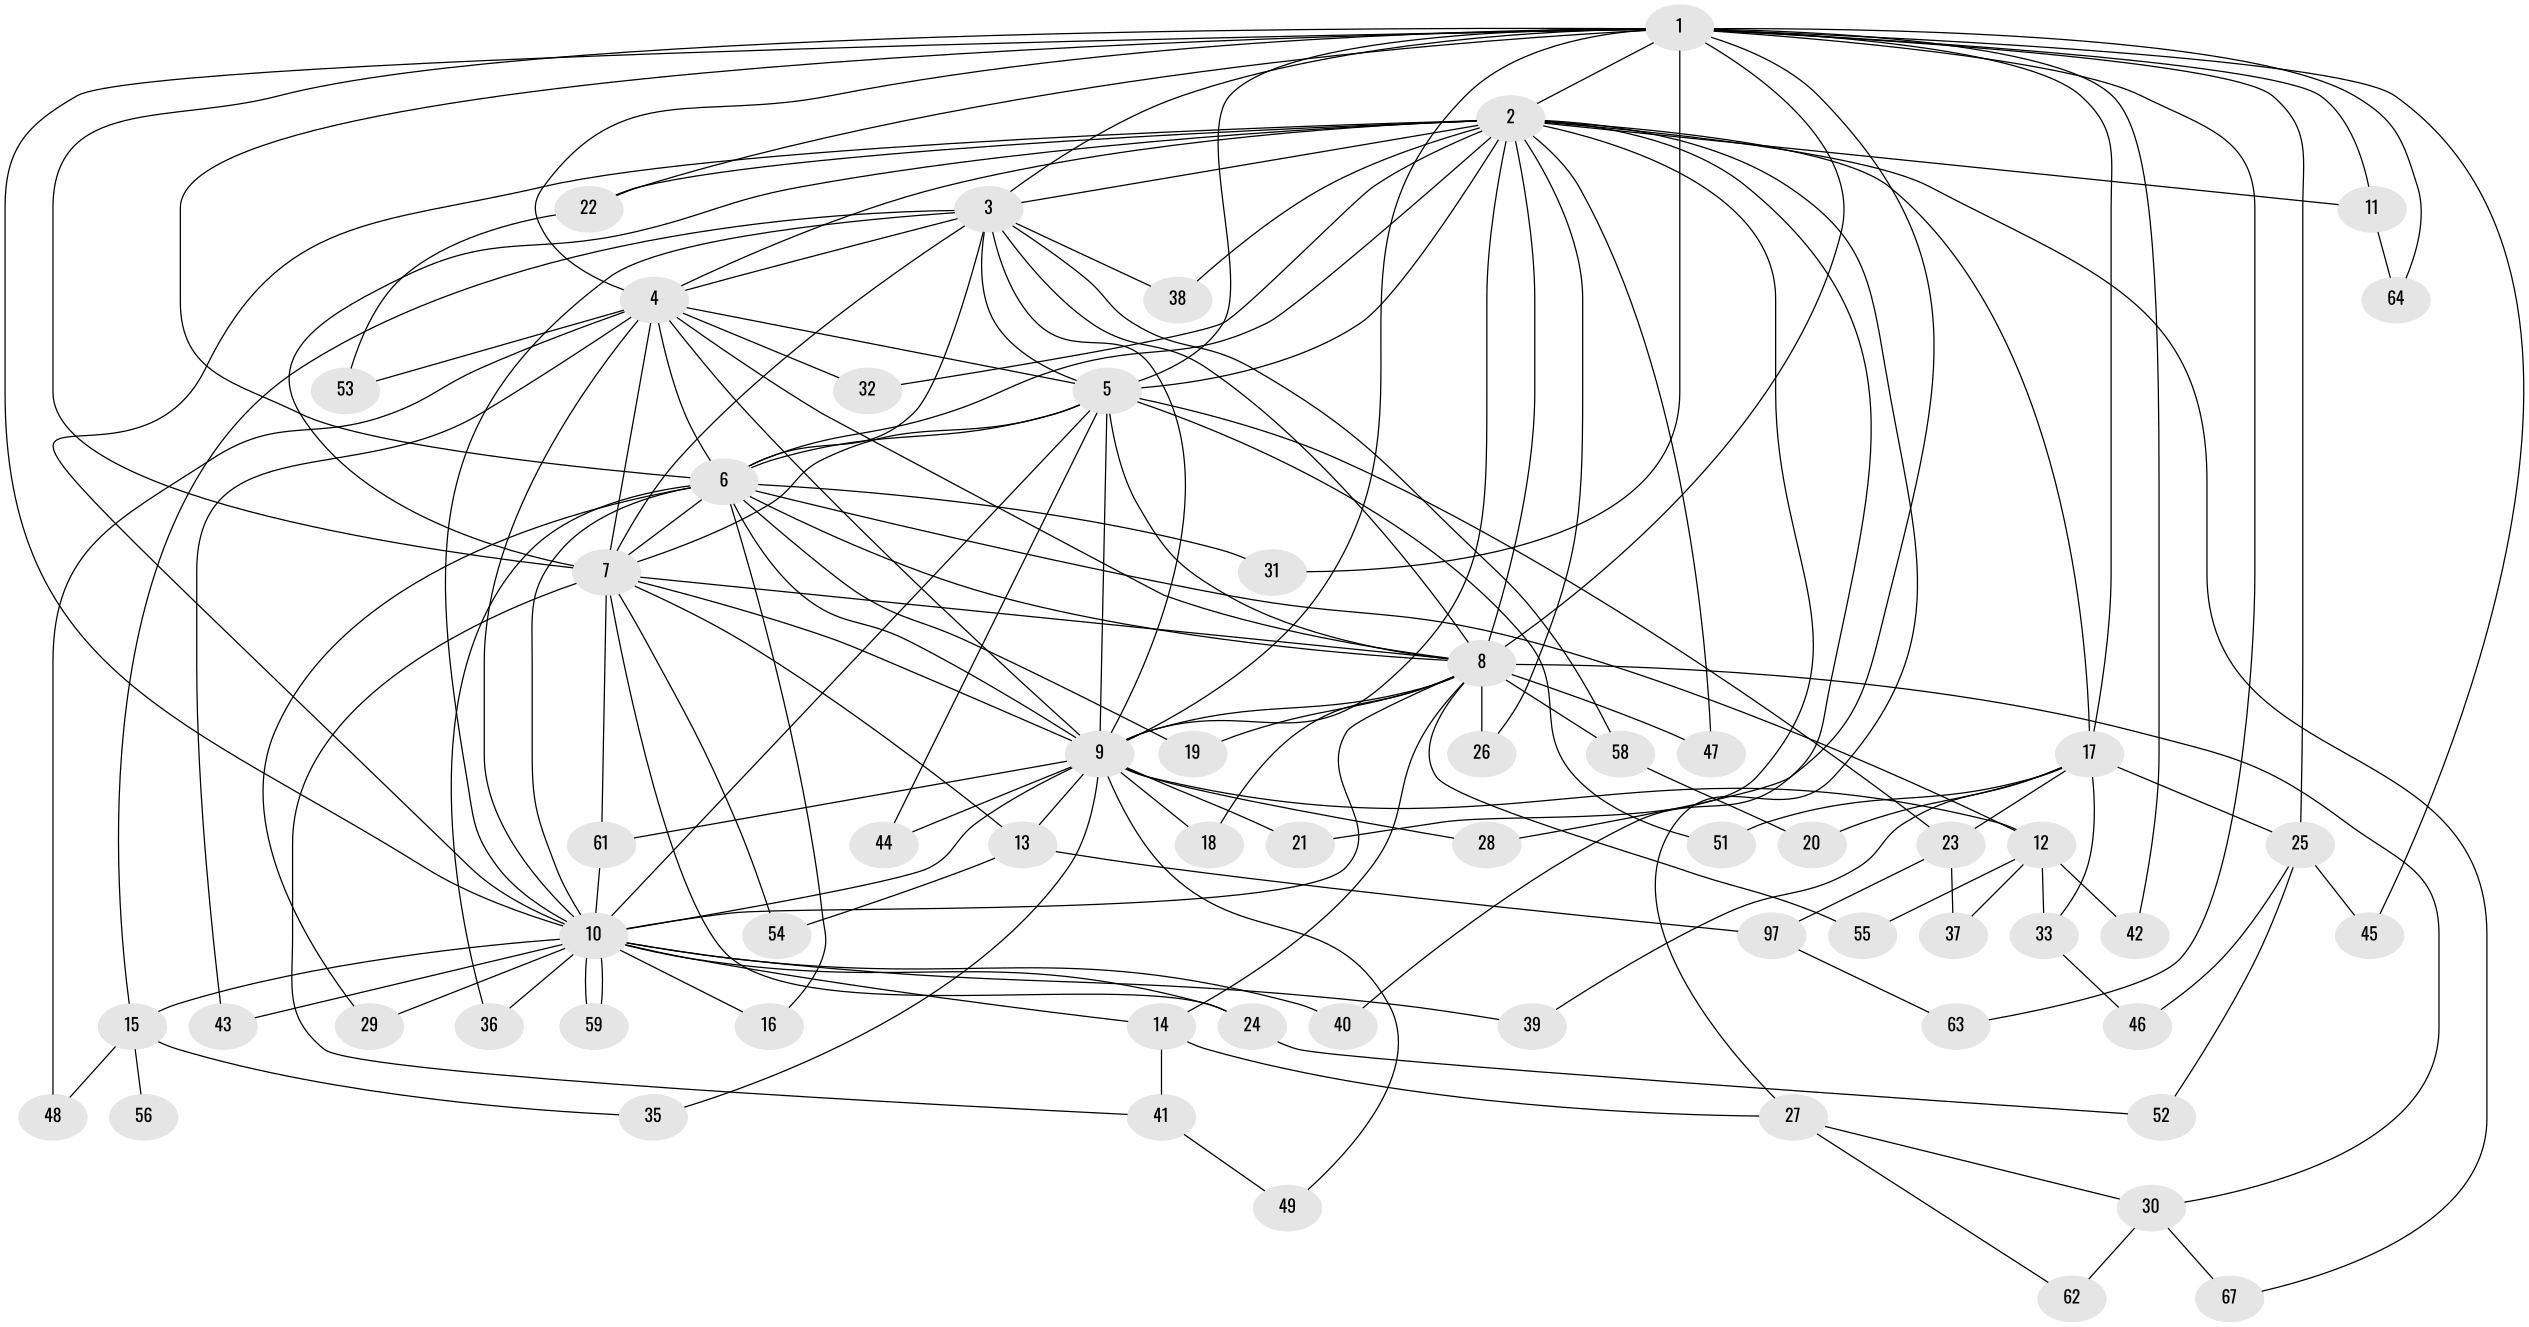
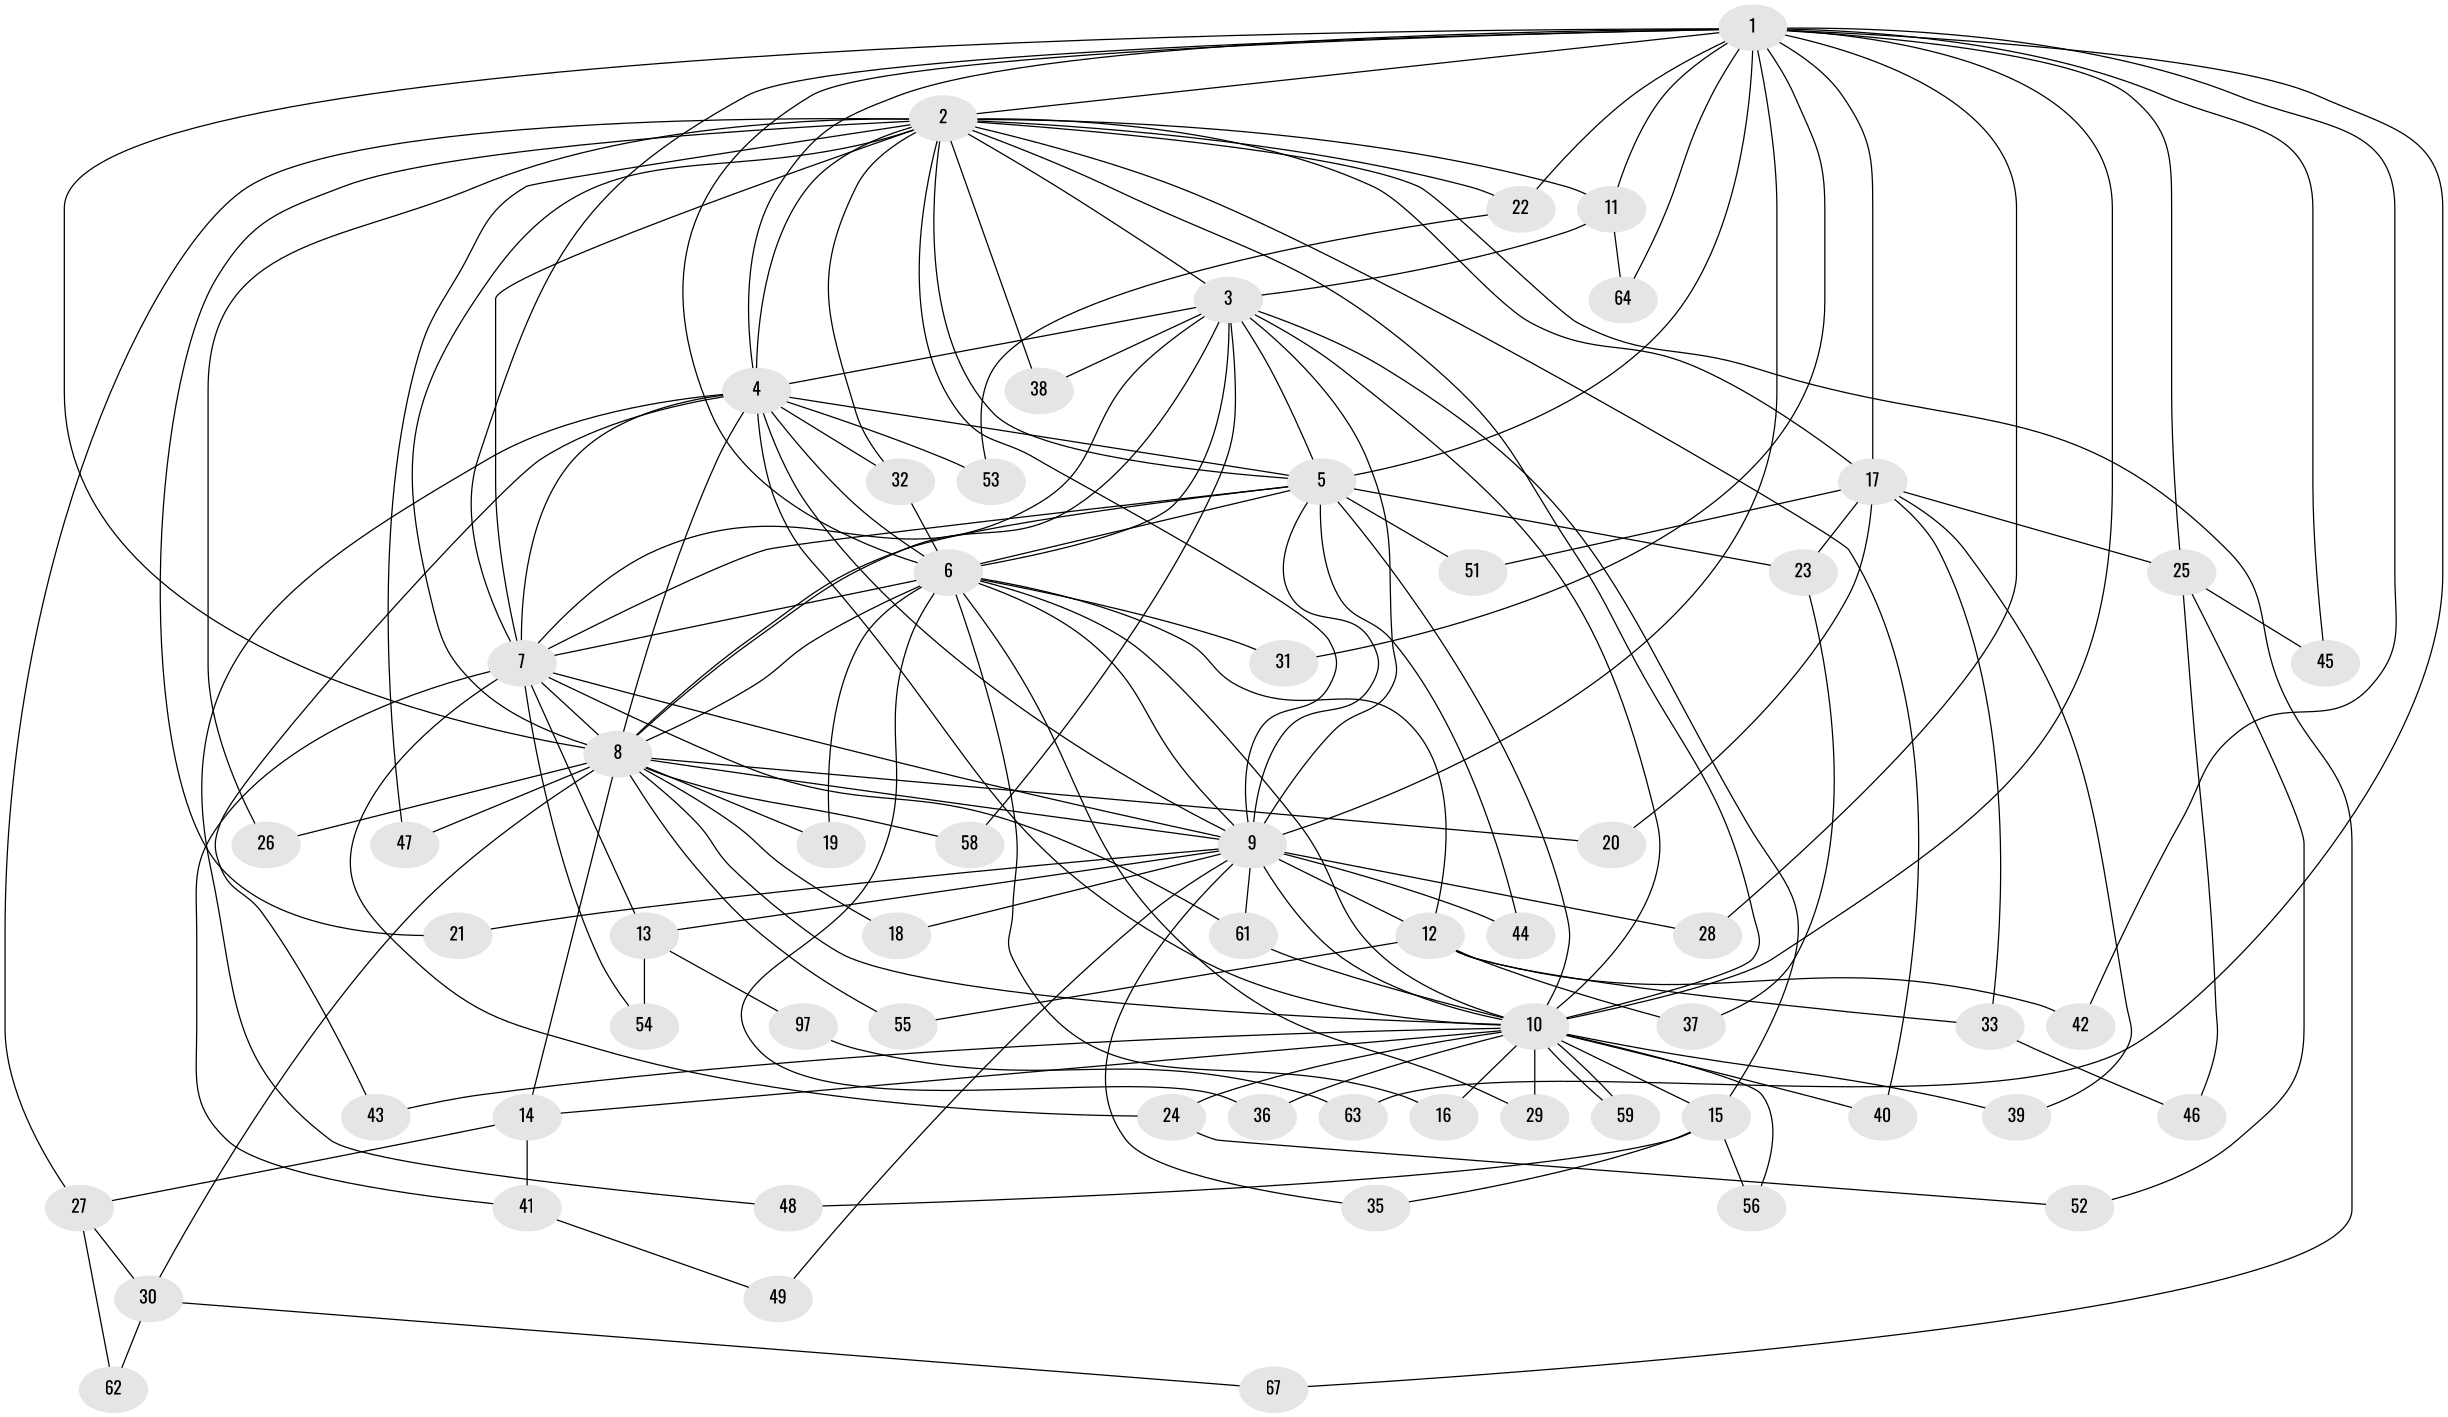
edge "1" -- "3": now "11" -- "3"
edge "2" -- "6": now "32" -- "6"
edge "58" -- "20": now "8" -- "20"
edge "23" -- "97": removed
edge "10" -- "56": added
